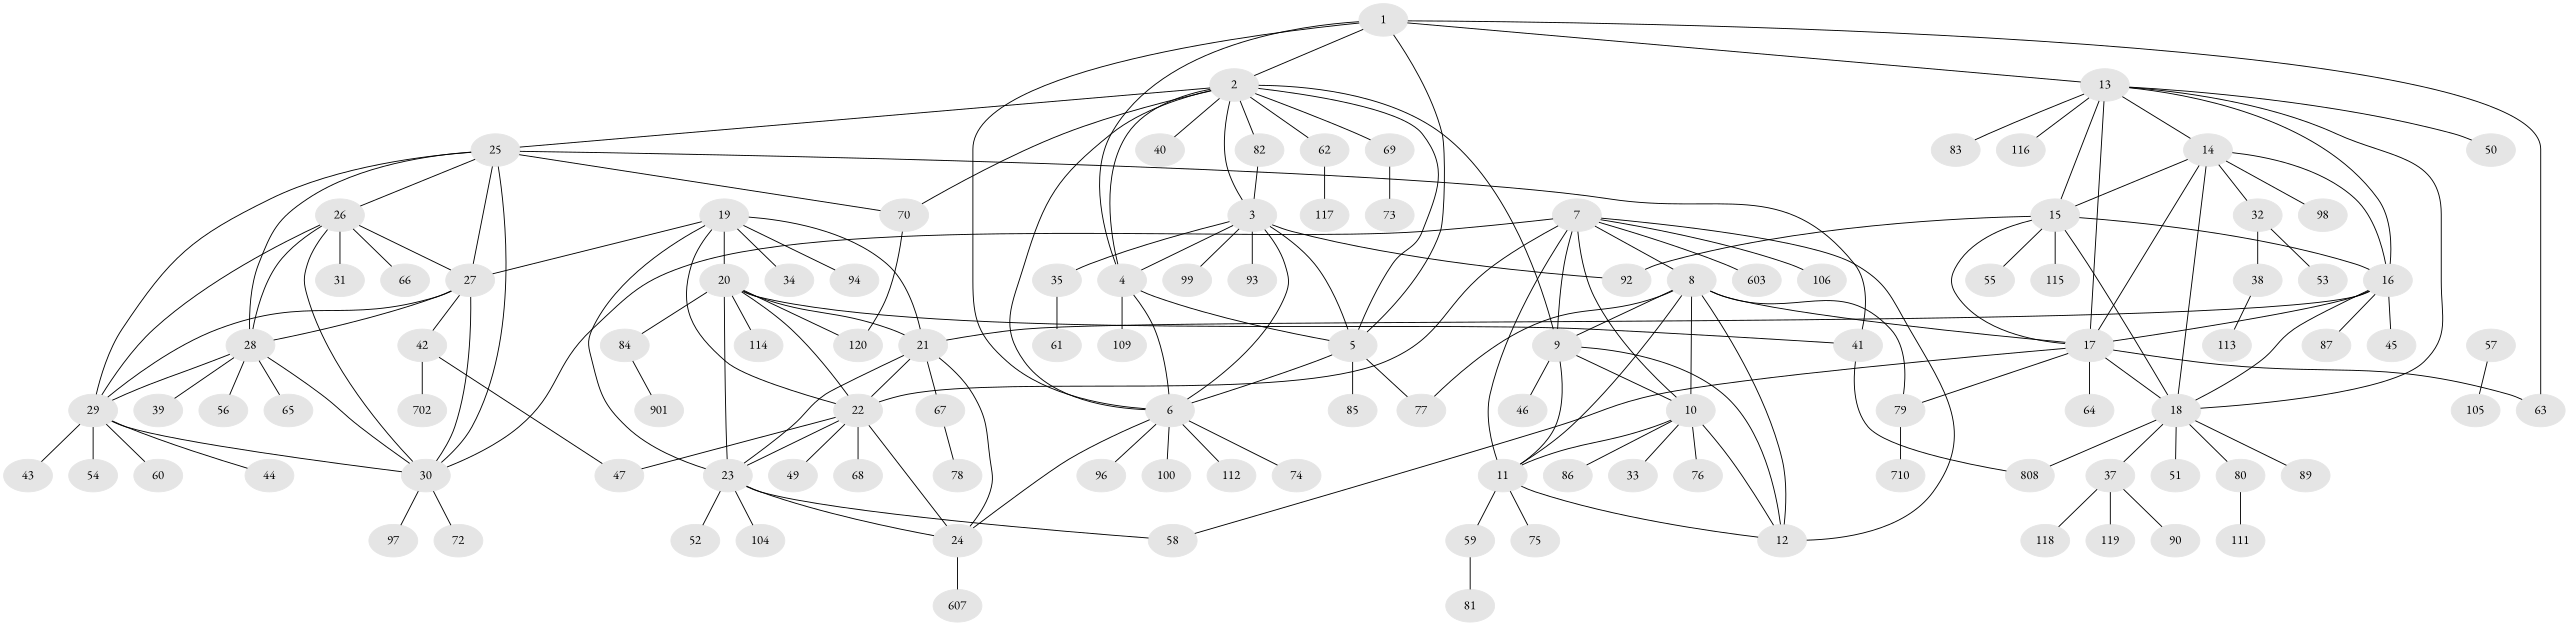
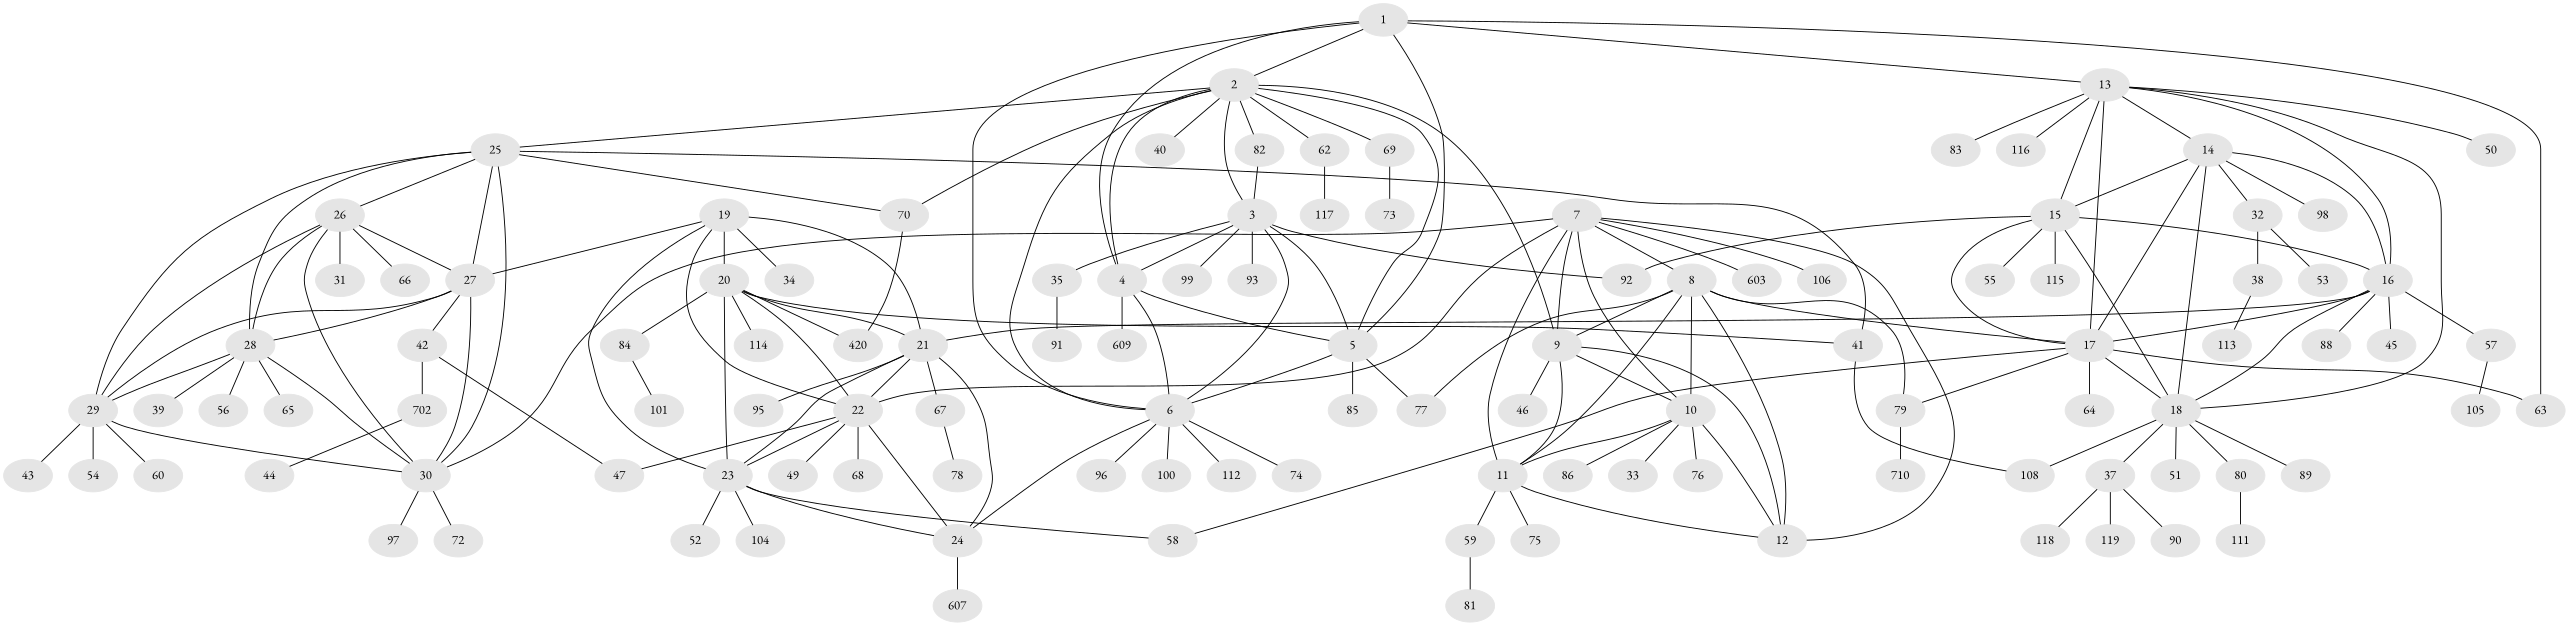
node "94": removed
edge "16" -- "57": added
node "120": label "120" -> "420"
node "61": label "61" -> "91"
node "109": label "109" -> "609"
node "87": label "87" -> "88"
node "901": label "901" -> "101"
node "95": added
edge "29" -- "44": now "702" -- "44"
node "808": label "808" -> "108"
